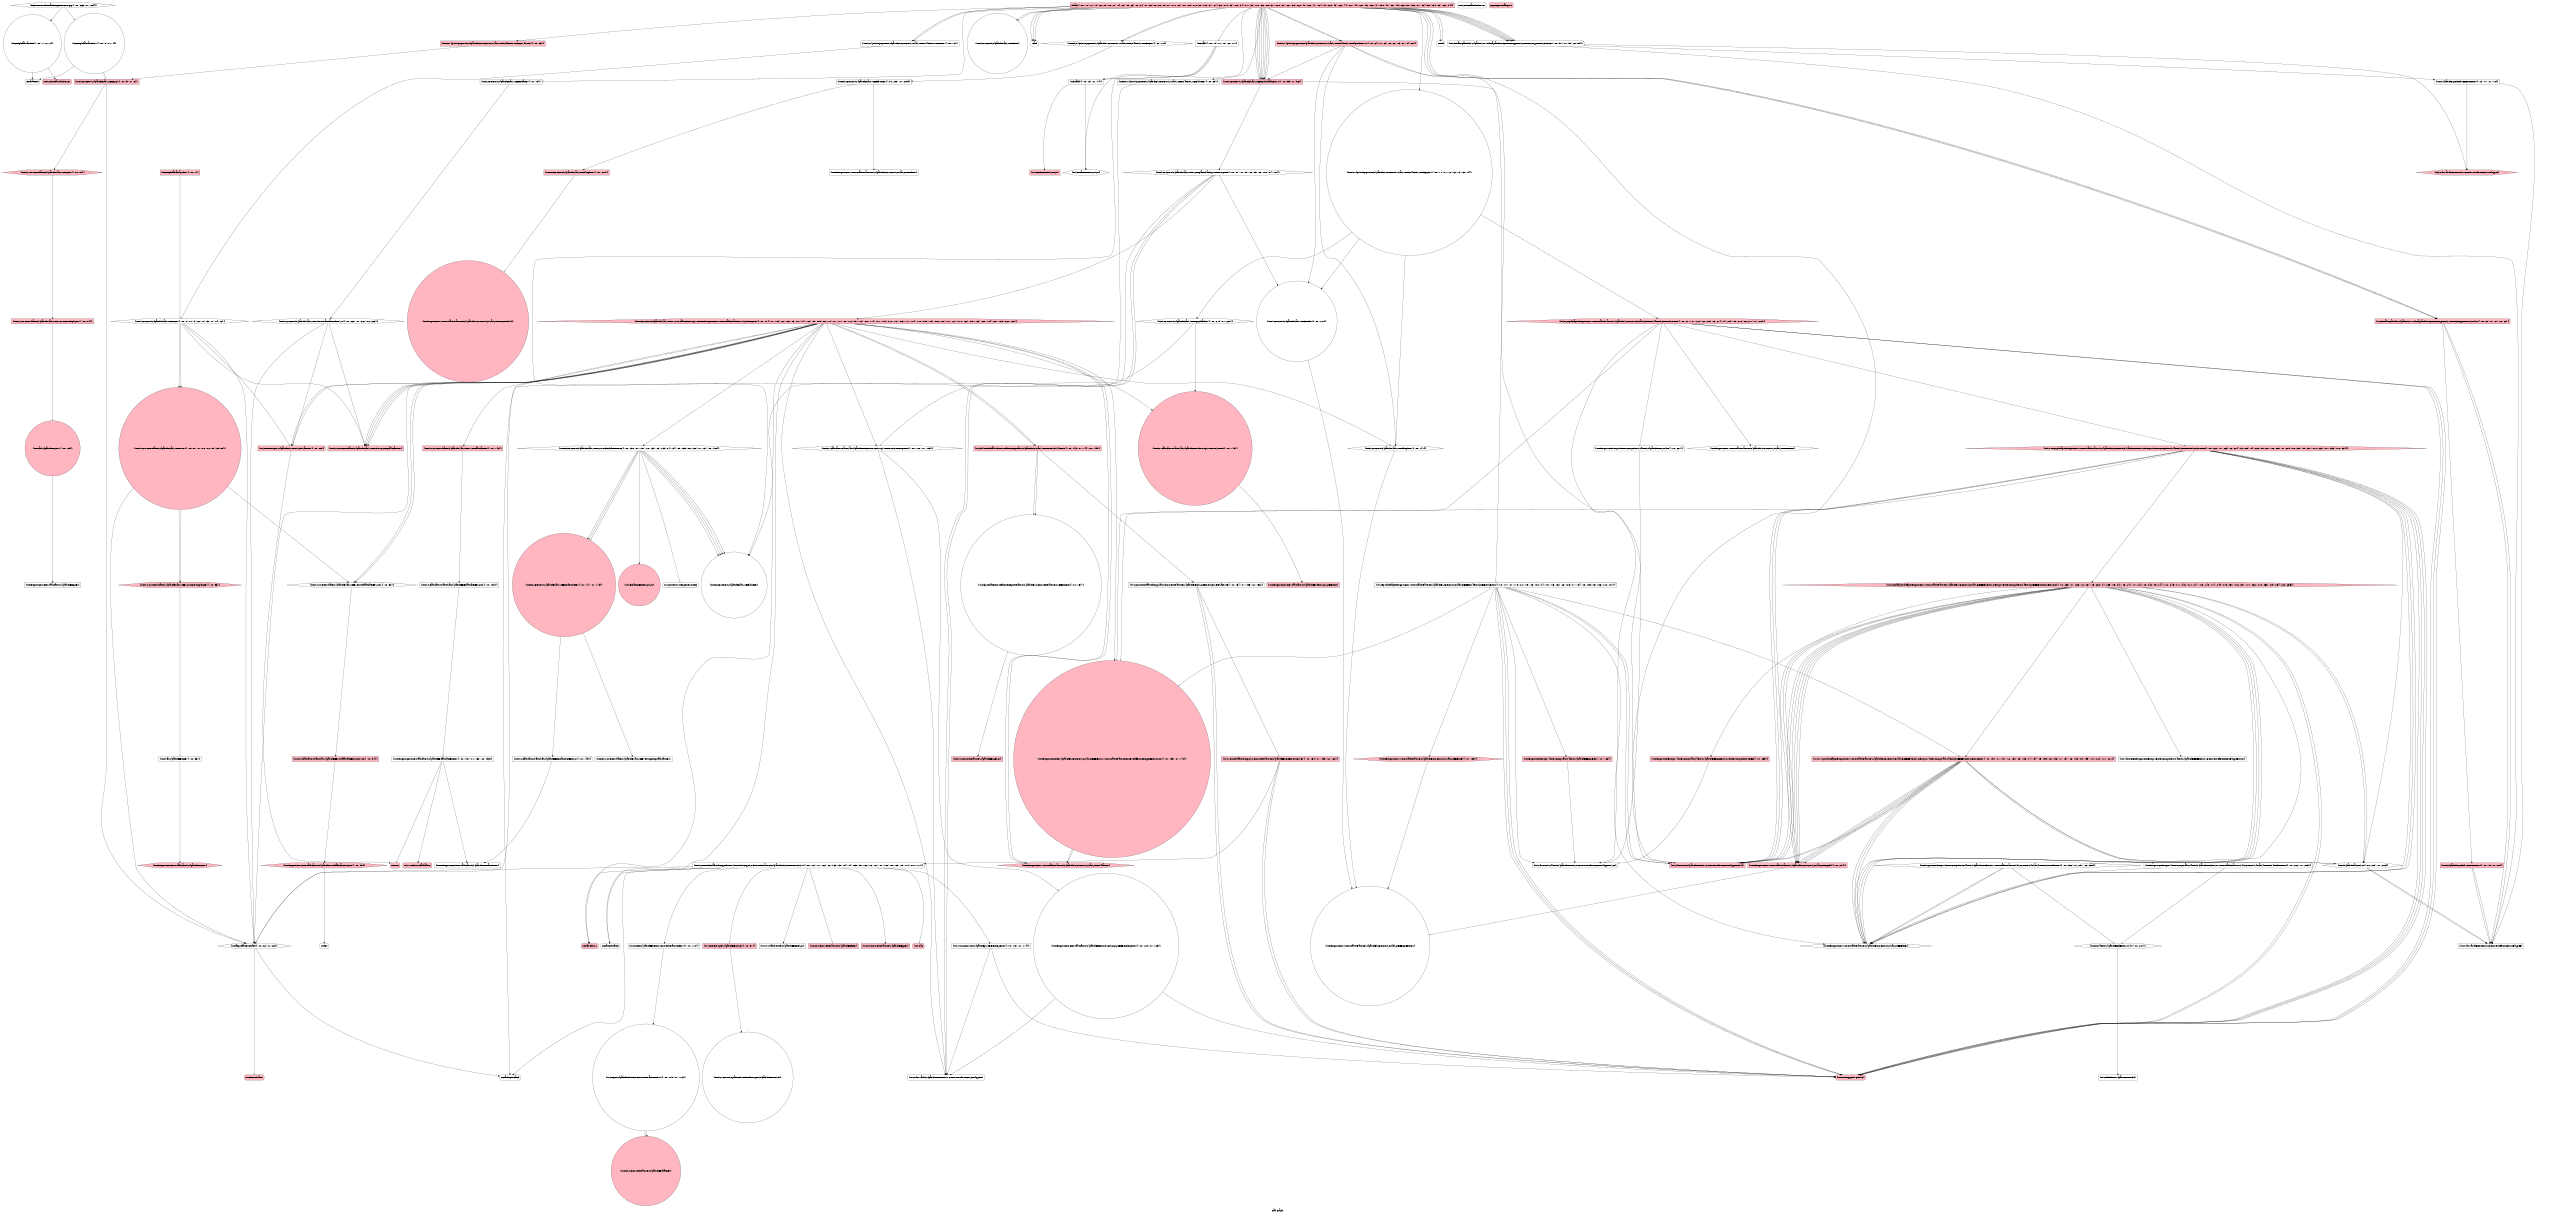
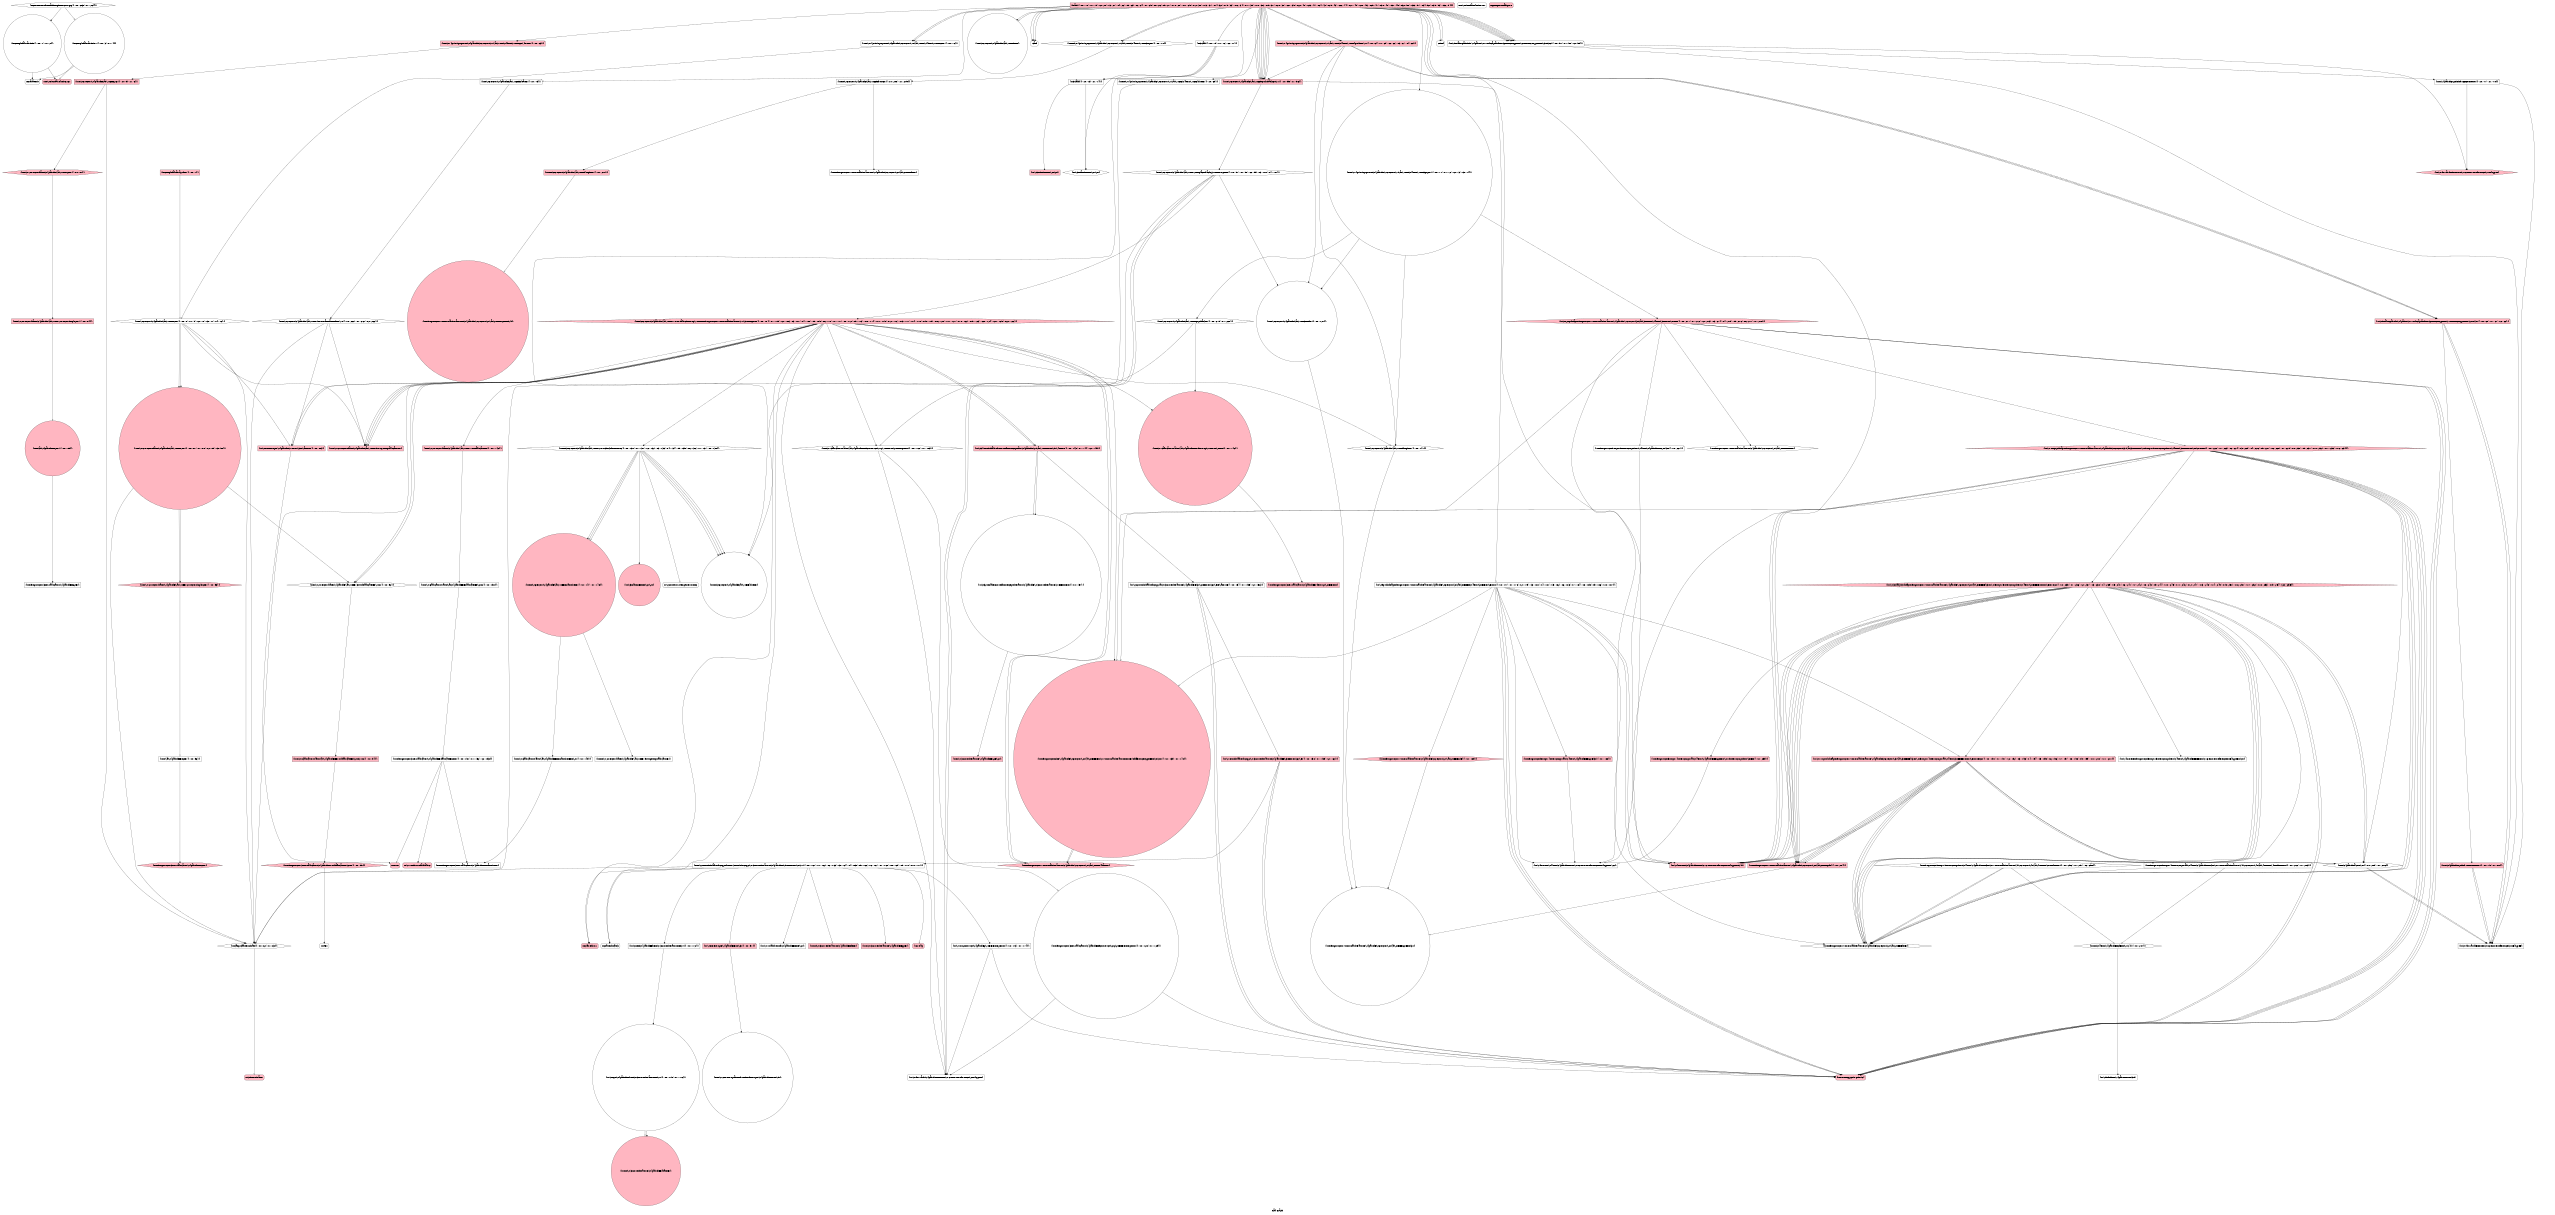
edge "{__cxx_global_var_init.1|{<s0>3|<s1>4}}" -> "{_ZNSt6vectorISt4pairIiiESaIS1_EEC2Ev|{<s0>5|<s1>6}}": now "{__cxx_global_var_init.1|{<s0>3|<s1>4}}" -> "_ZNSt8ios_base4InitC1Ev"
node "__cxa_begin_catch": removed
